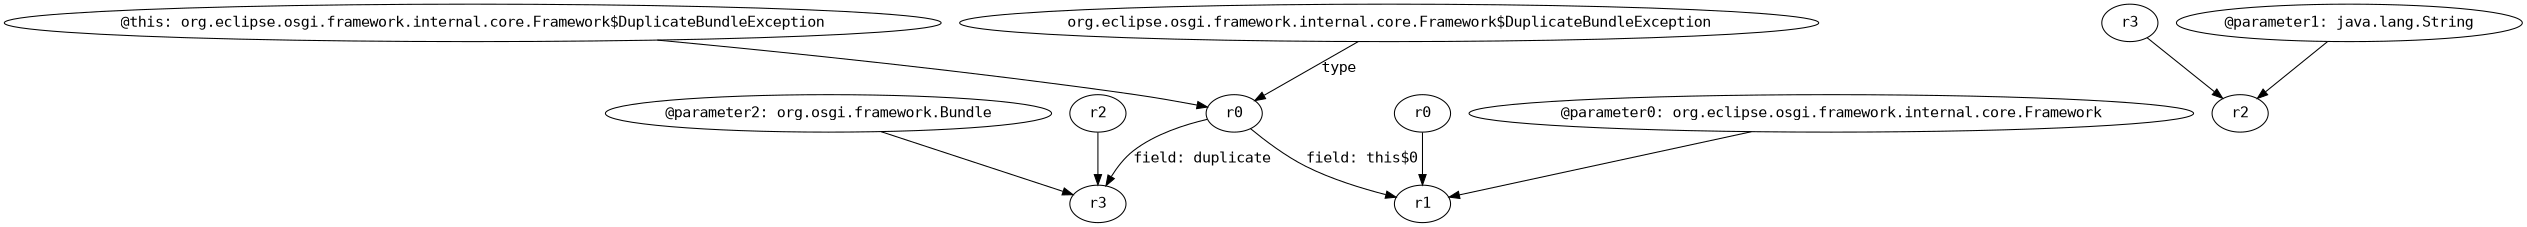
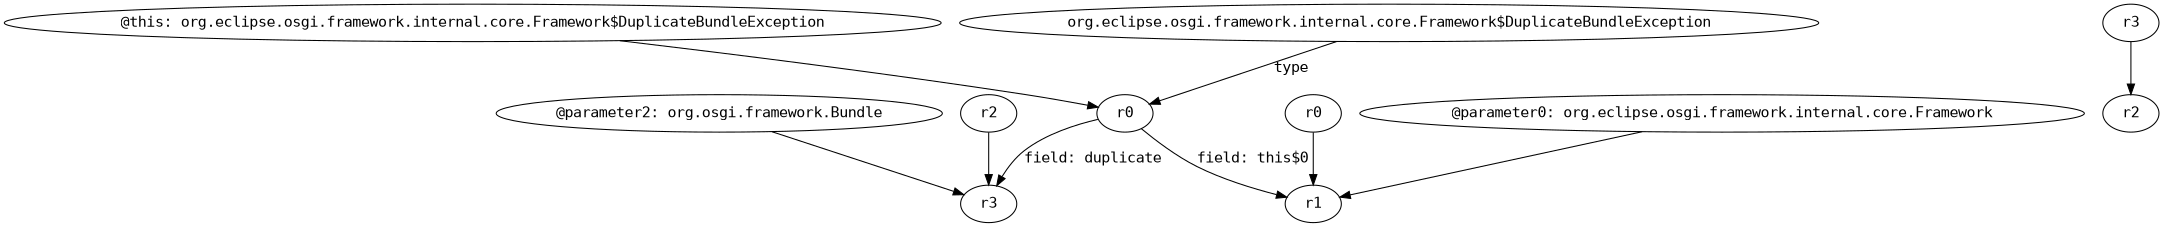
node "@parameter1: java.lang.String": removed
